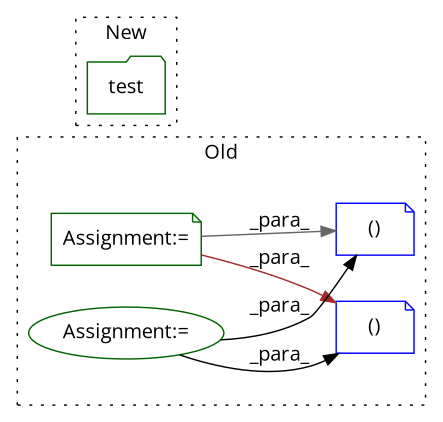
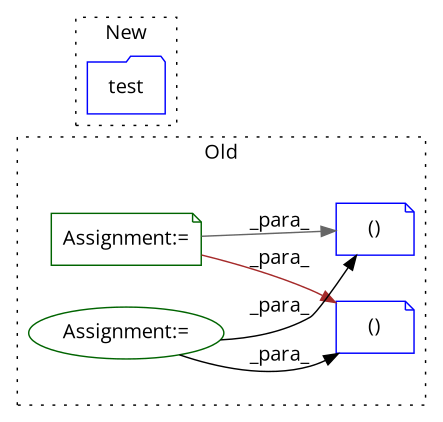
node "test": color darkgreen -> blue
